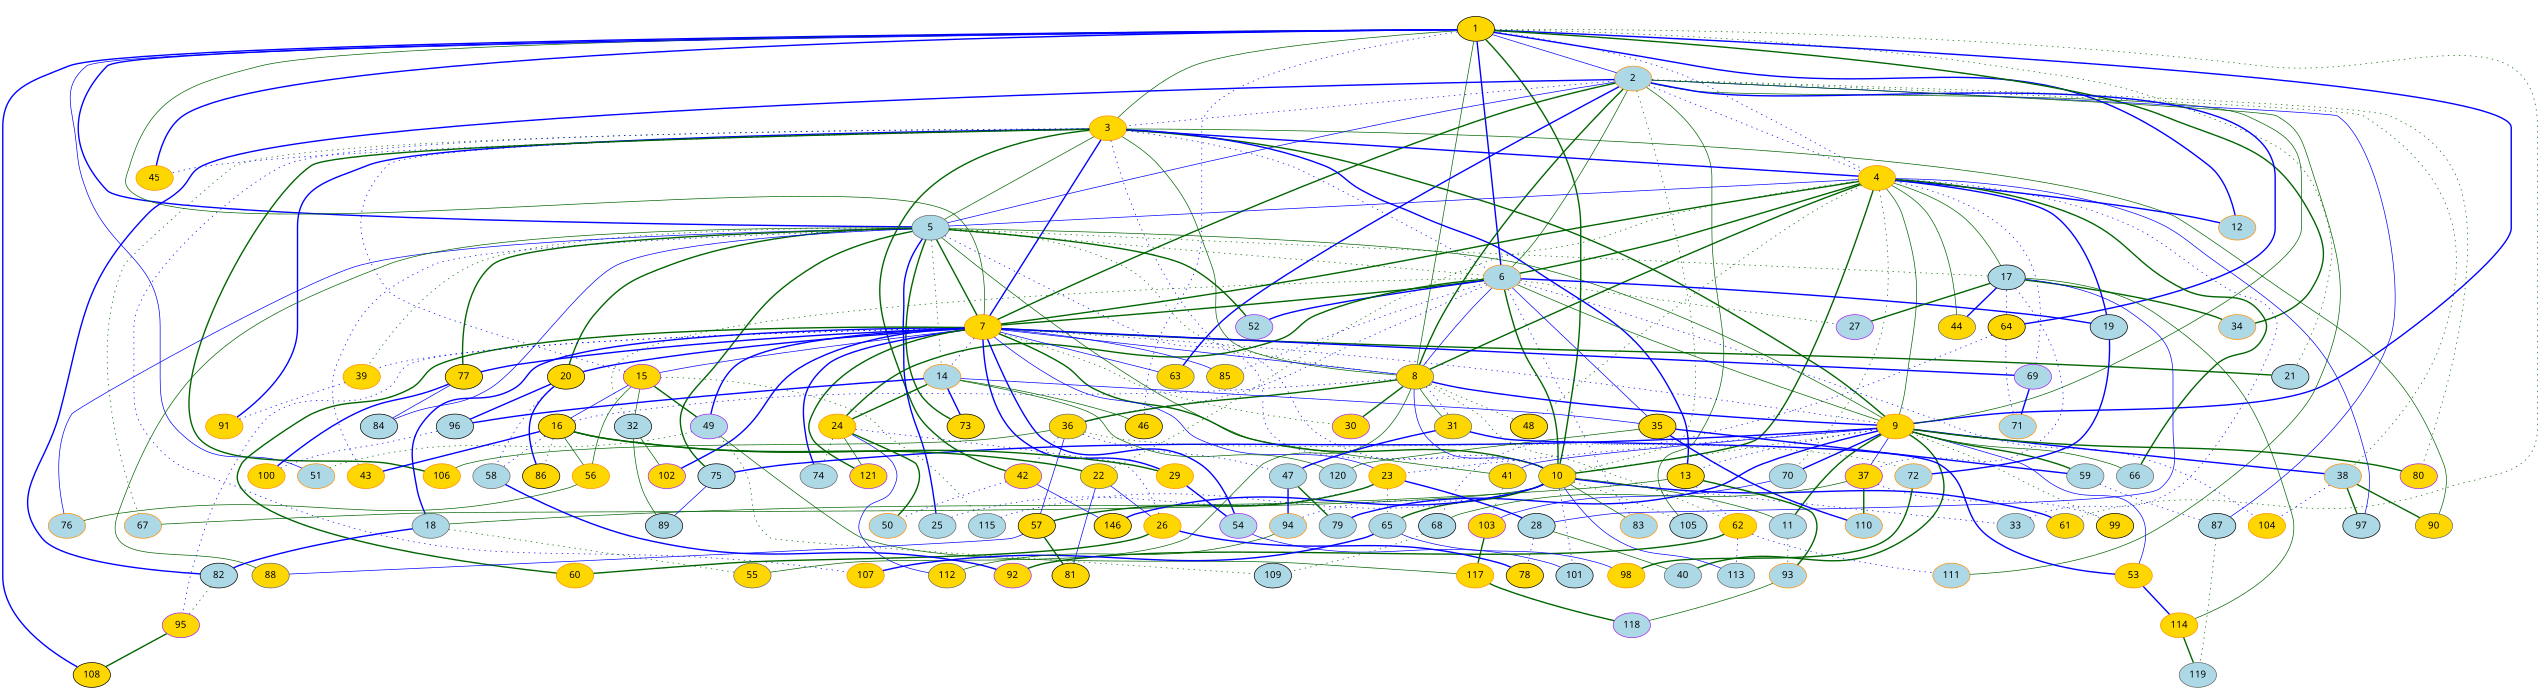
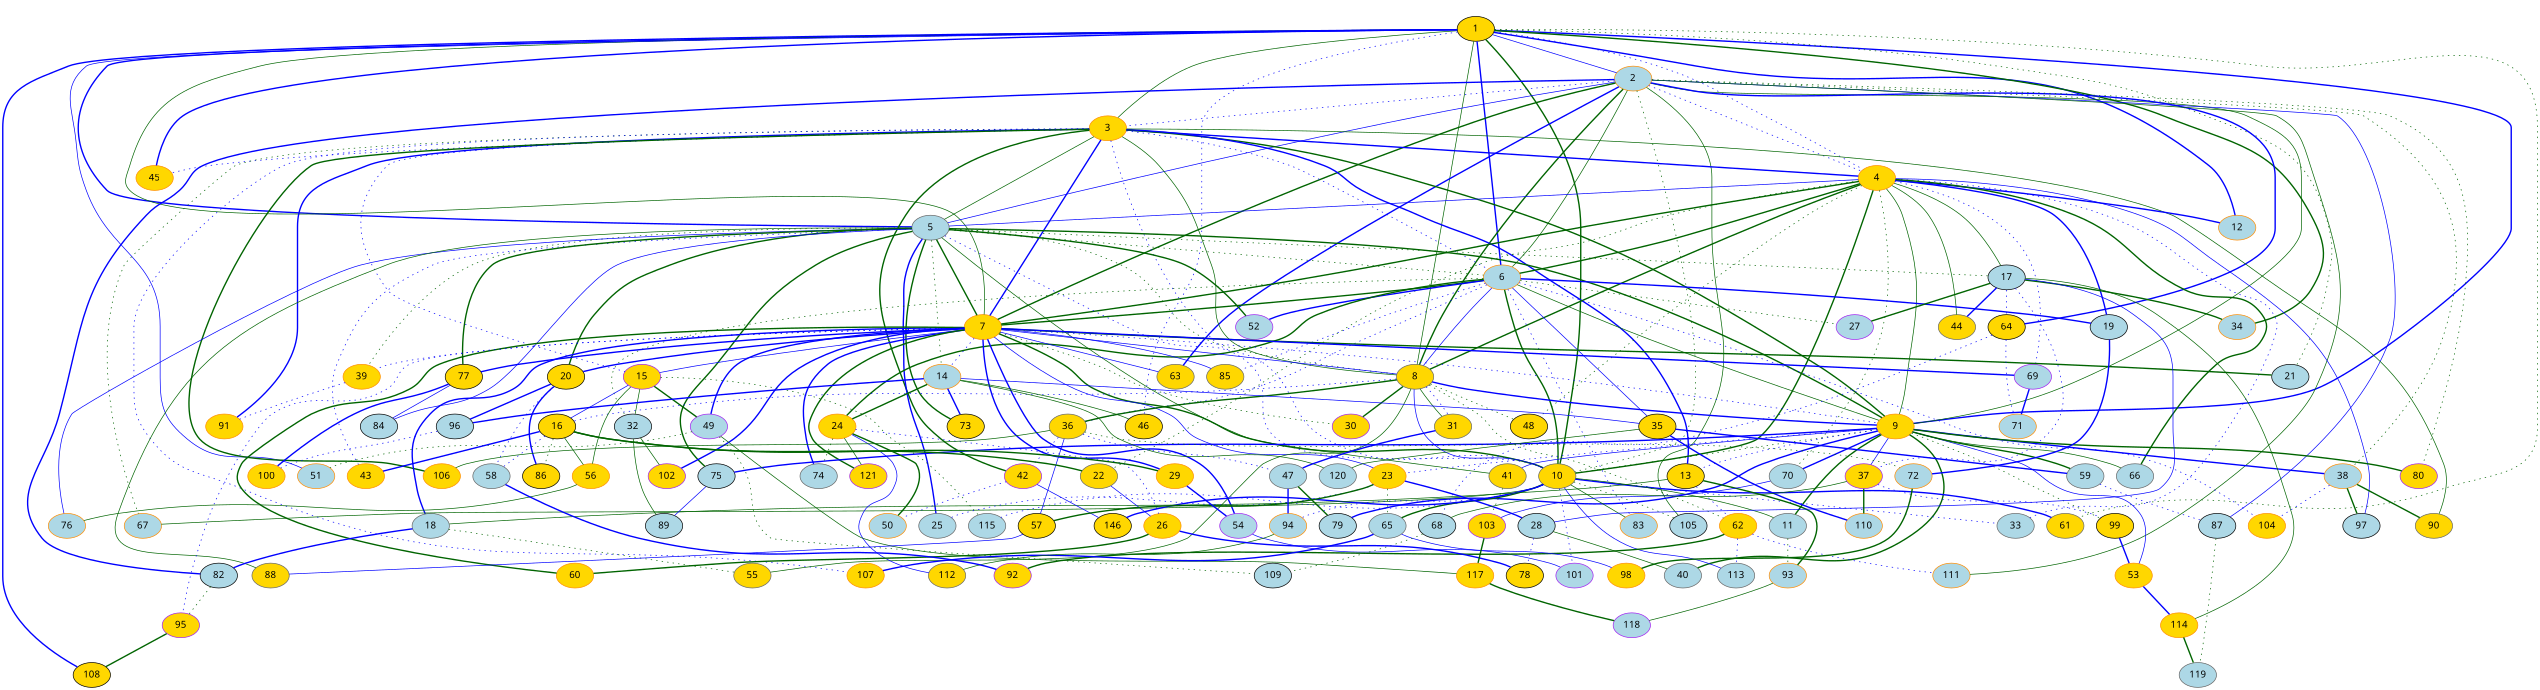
edge "5" -- "9": style solid -> bold
edge "31" -- "53": now "99" -- "53"
node "79": color gray40 -> black
node "81": removed
node "101": color black -> purple
